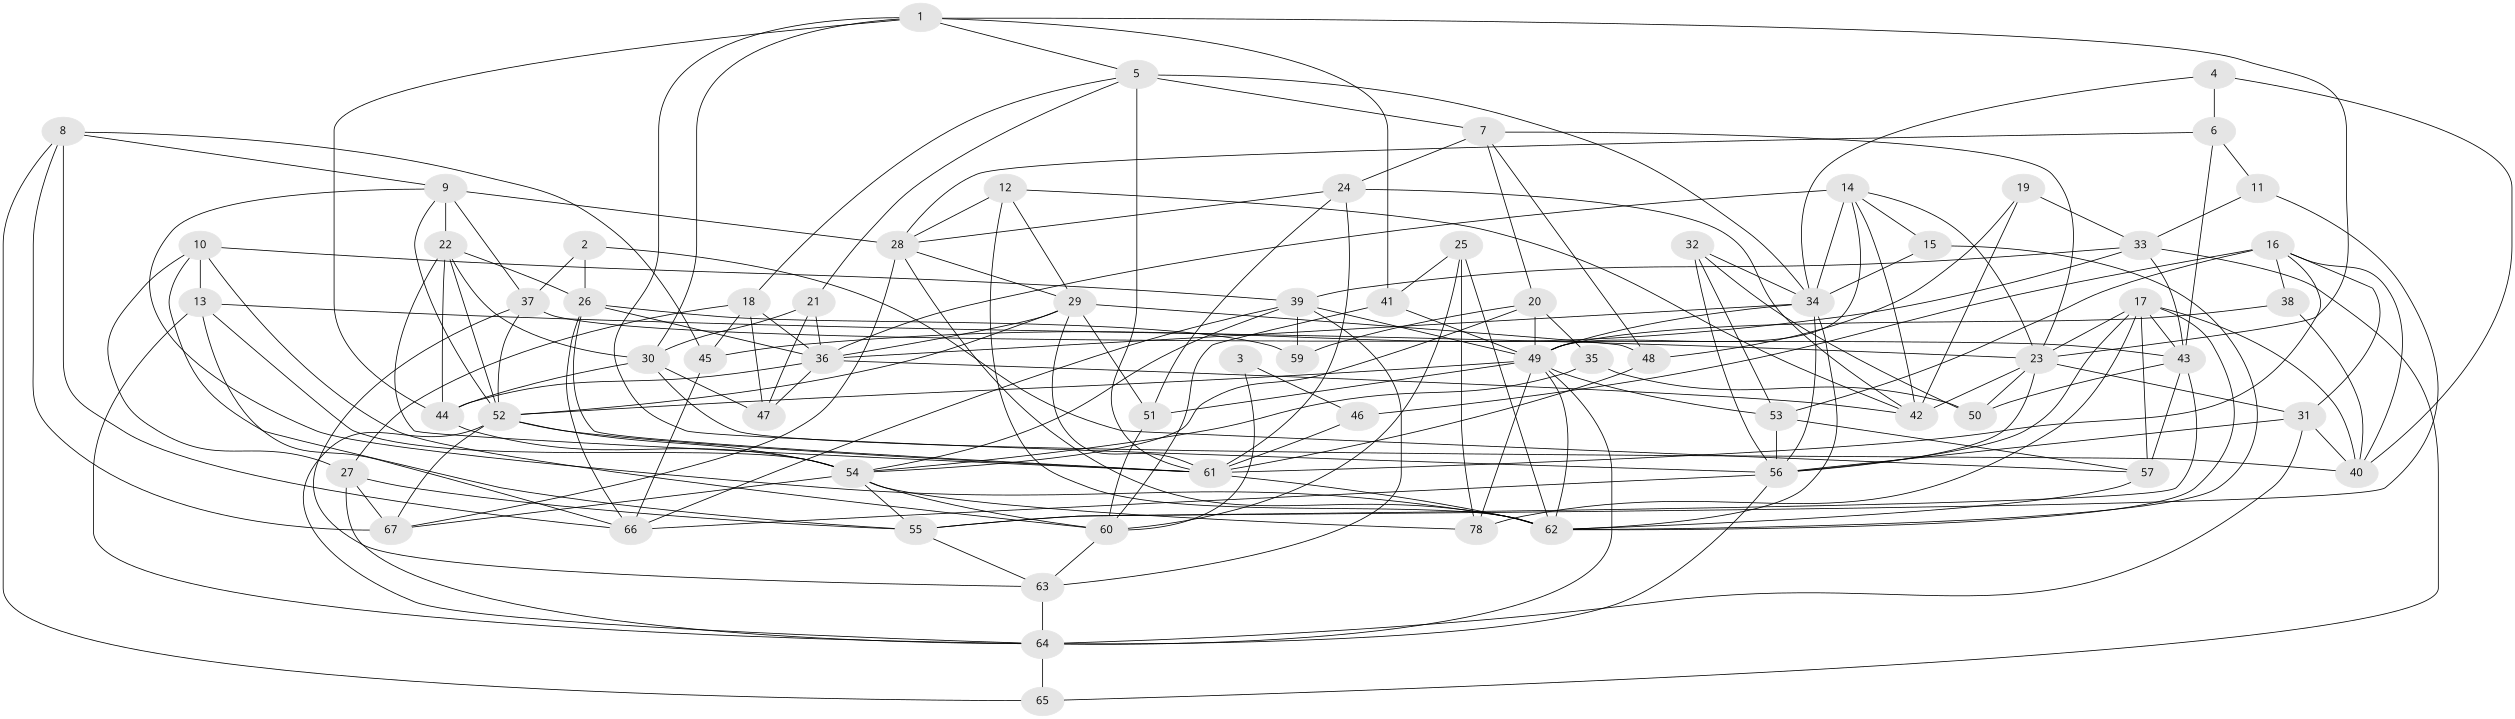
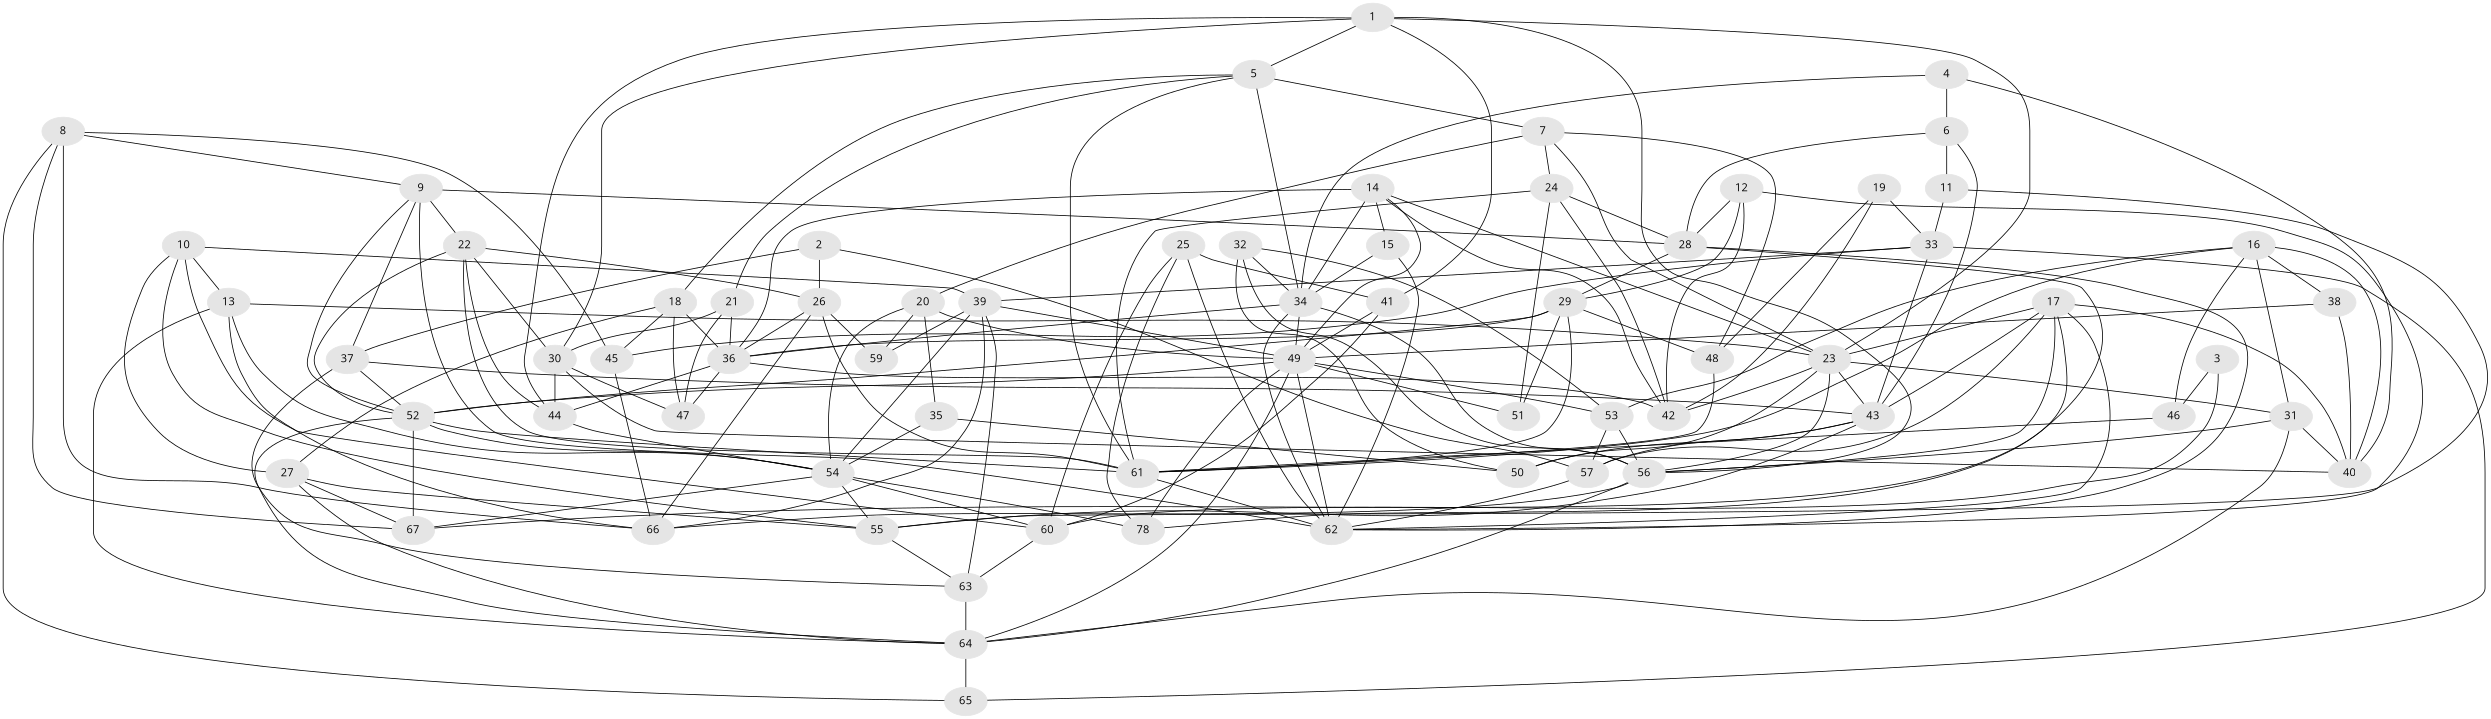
edge "23" -- "43": added
edge "51" -- "60": removed
